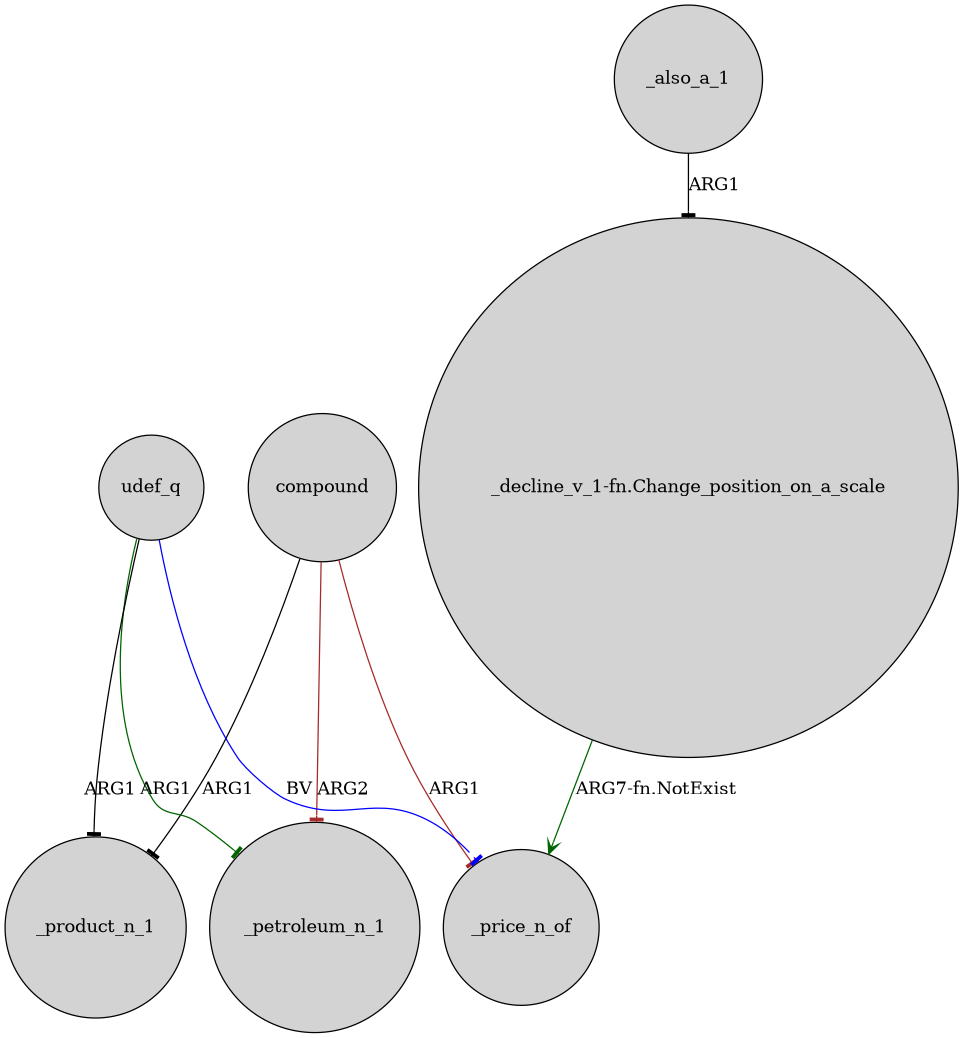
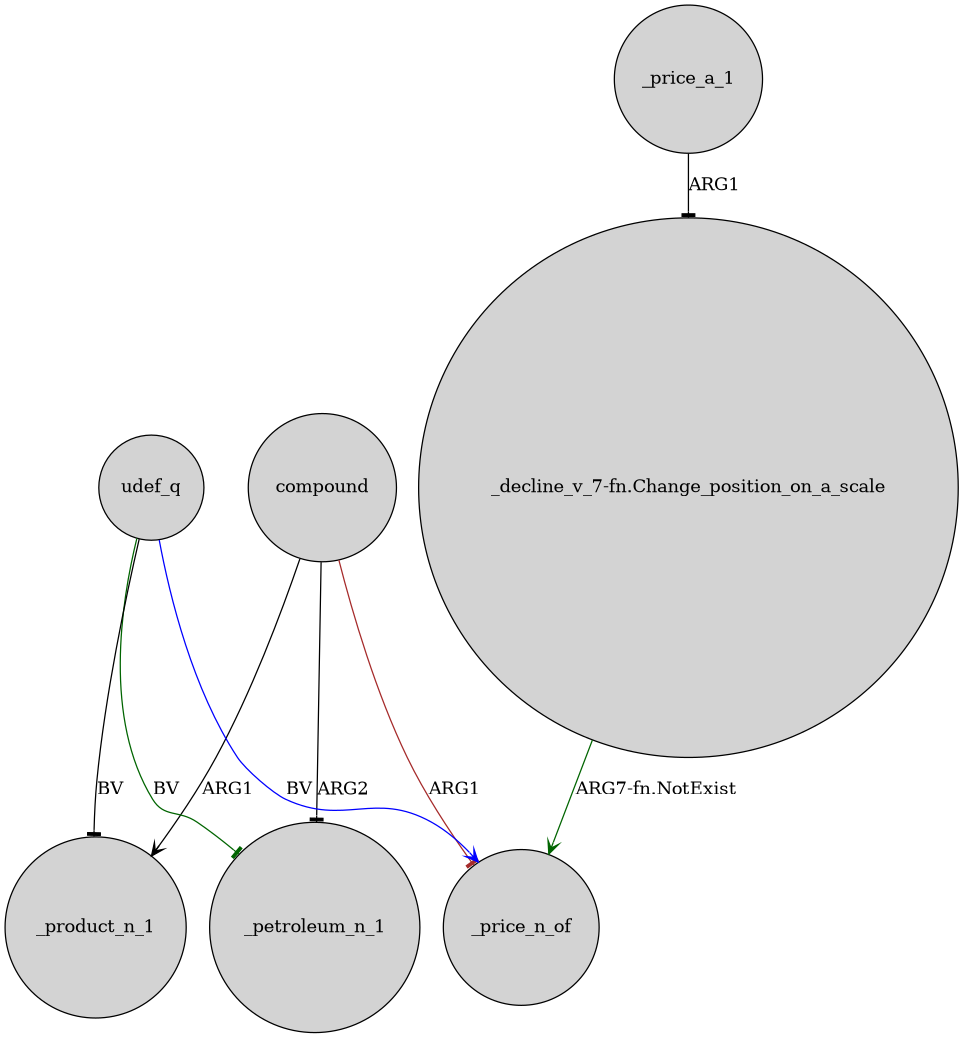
node "_also_a_1": label "_also_a_1" -> "_price_a_1"
node "_decline_v_1-fn.Change_position_on_a_scale": label "_decline_v_1-fn.Change_position_on_a_scale" -> "_decline_v_7-fn.Change_position_on_a_scale"
edge "compound" -> "_petroleum_n_1": color brown -> black
edge "compound" -> "_product_n_1": arrowhead tee -> vee
edge "udef_q" -> "_price_n_of": arrowhead tee -> vee
edge "udef_q" -> "_product_n_1": label "ARG1" -> "BV"
edge "udef_q" -> "_petroleum_n_1": label "ARG1" -> "BV"
